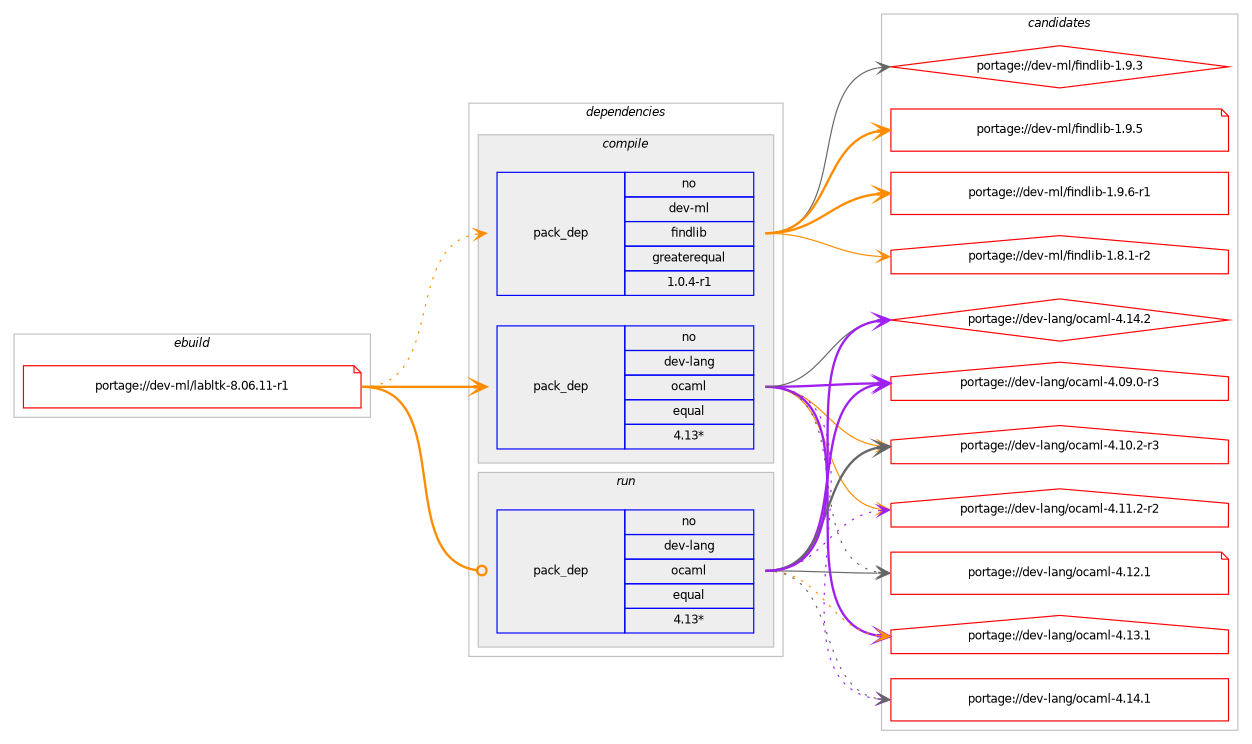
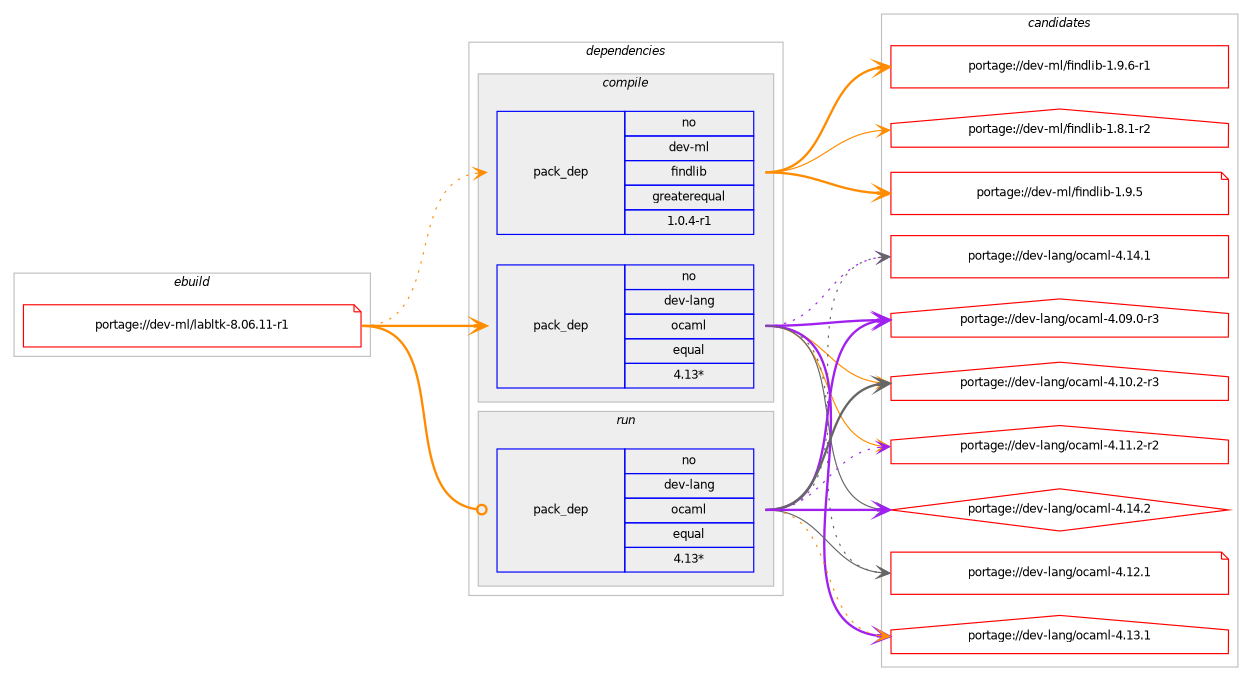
node "portage://dev-ml/findlib-1.9.3": removed
